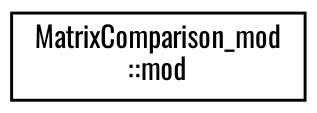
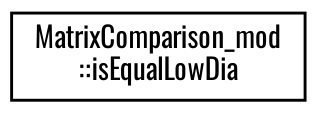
node "MatrixComparison_mod ::mod": label "MatrixComparison_mod ::mod" -> "MatrixComparison_mod ::isEqualLowDia"
